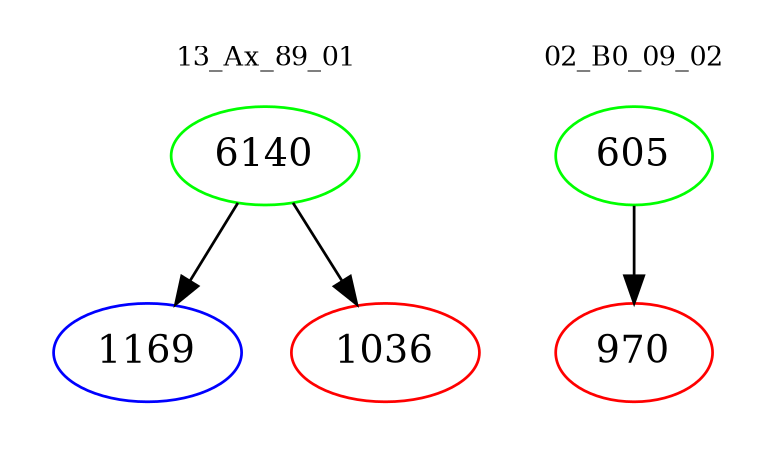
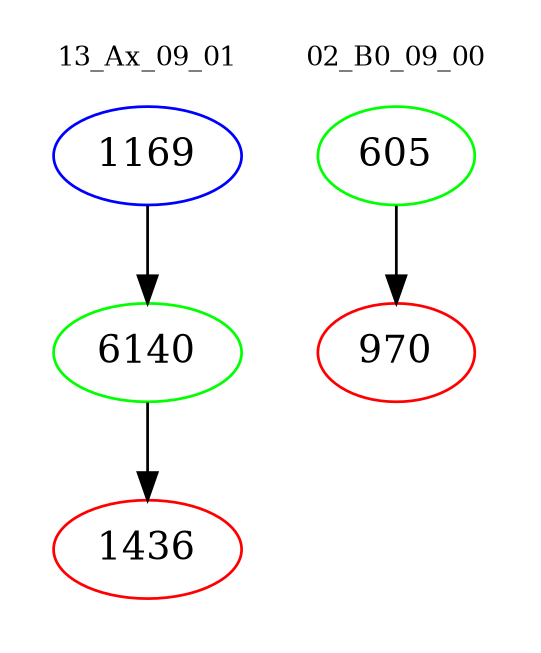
cluster "13_Ax_89_01": label "13_Ax_89_01" -> "13_Ax_09_01"
cluster "02_B0_09_02": label "02_B0_09_02" -> "02_B0_09_00"
edge "6140" -> "1169": reversed
node "1036": label "1036" -> "1436"
